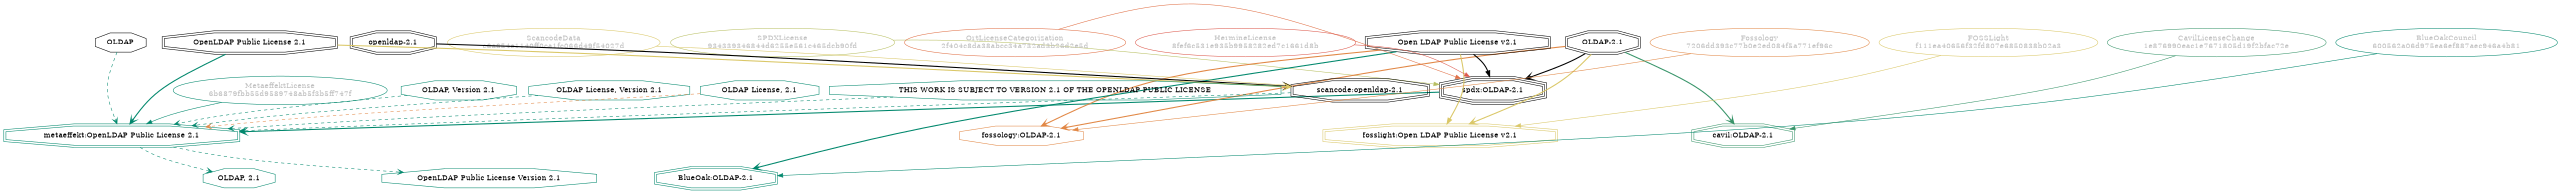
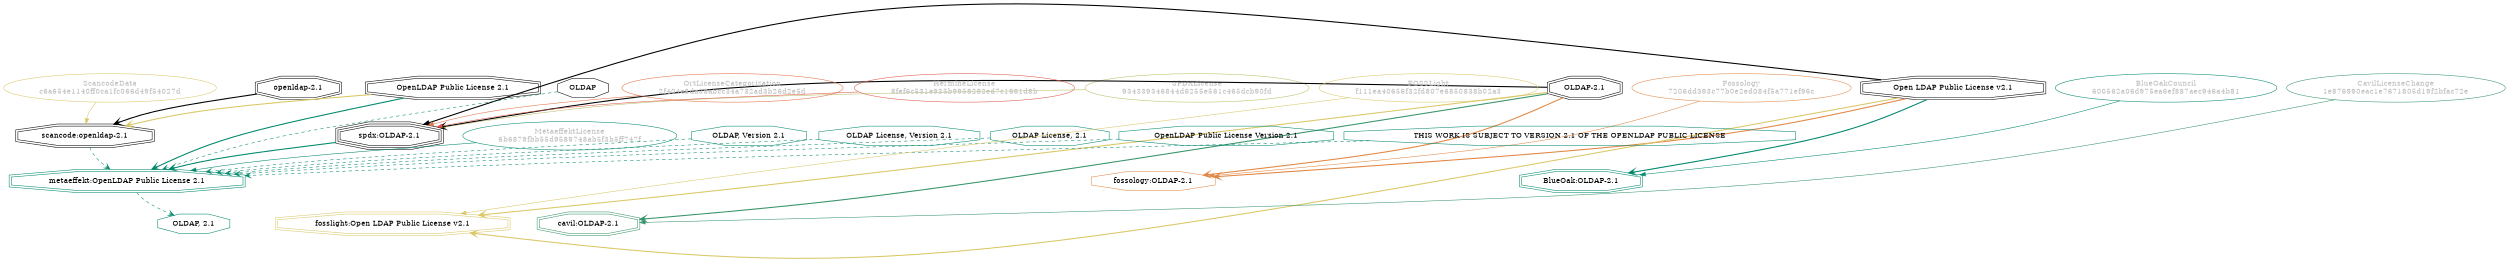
edge "Open LDAP Public License v2.1" -> "fosslight:Open LDAP Public License v2.1": arrowhead normal -> vee
edge "OLDAP License, 2.1" -> "metaeffekt:OpenLDAP Public License 2.1": color #e18745 -> #00876c
edge "metaeffekt:OpenLDAP Public License 2.1" -> "OpenLDAP Public License Version 2.1": reversed
